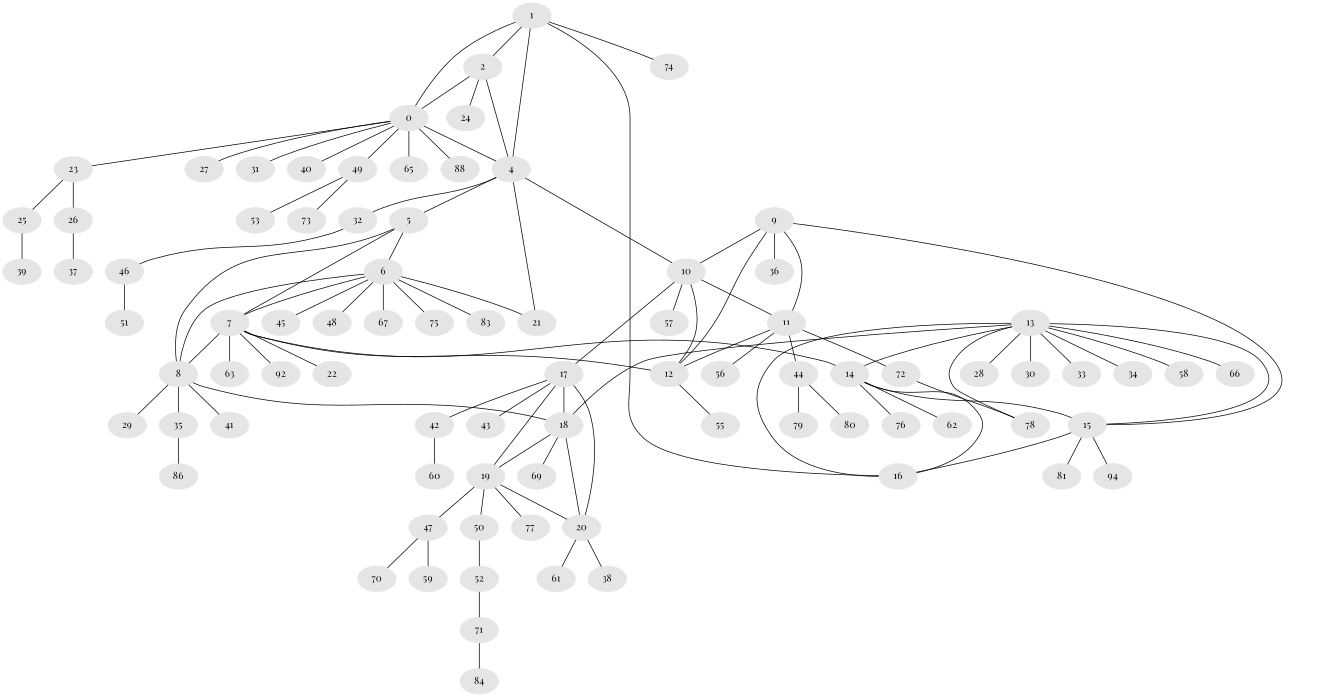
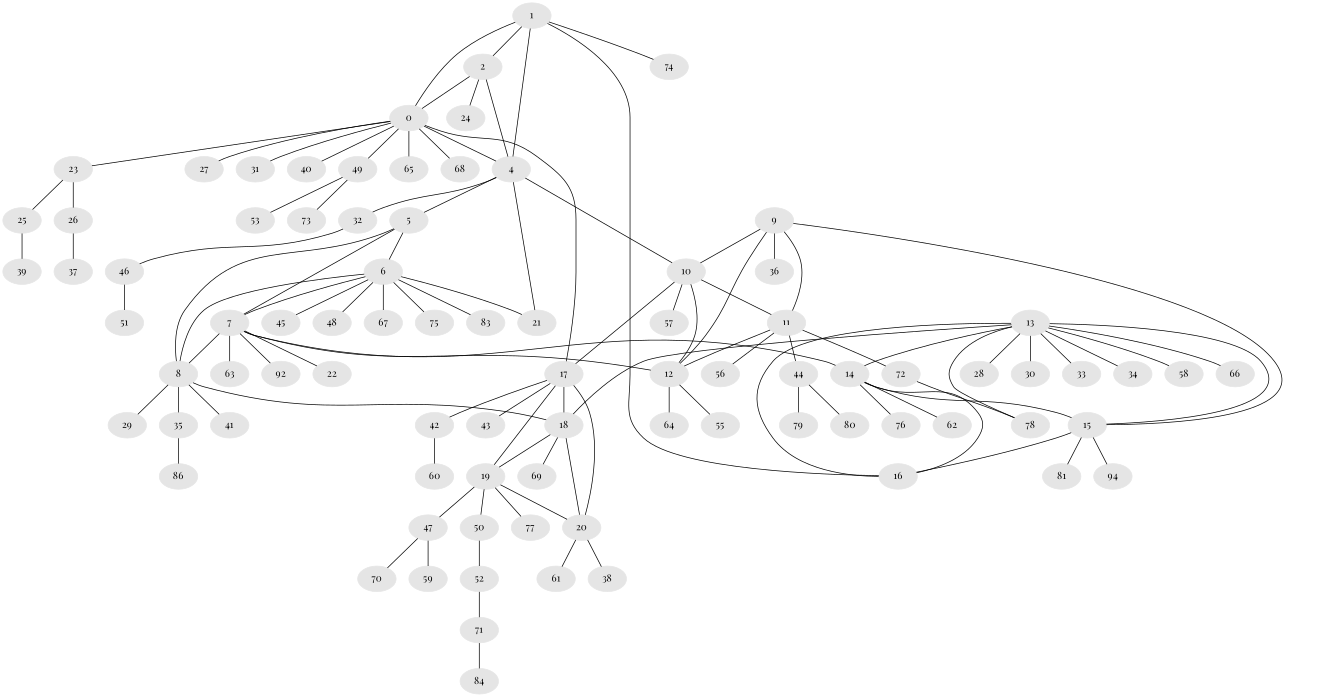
node "88": label "88" -> "68"
edge "0" -- "17": added
node "64": added
